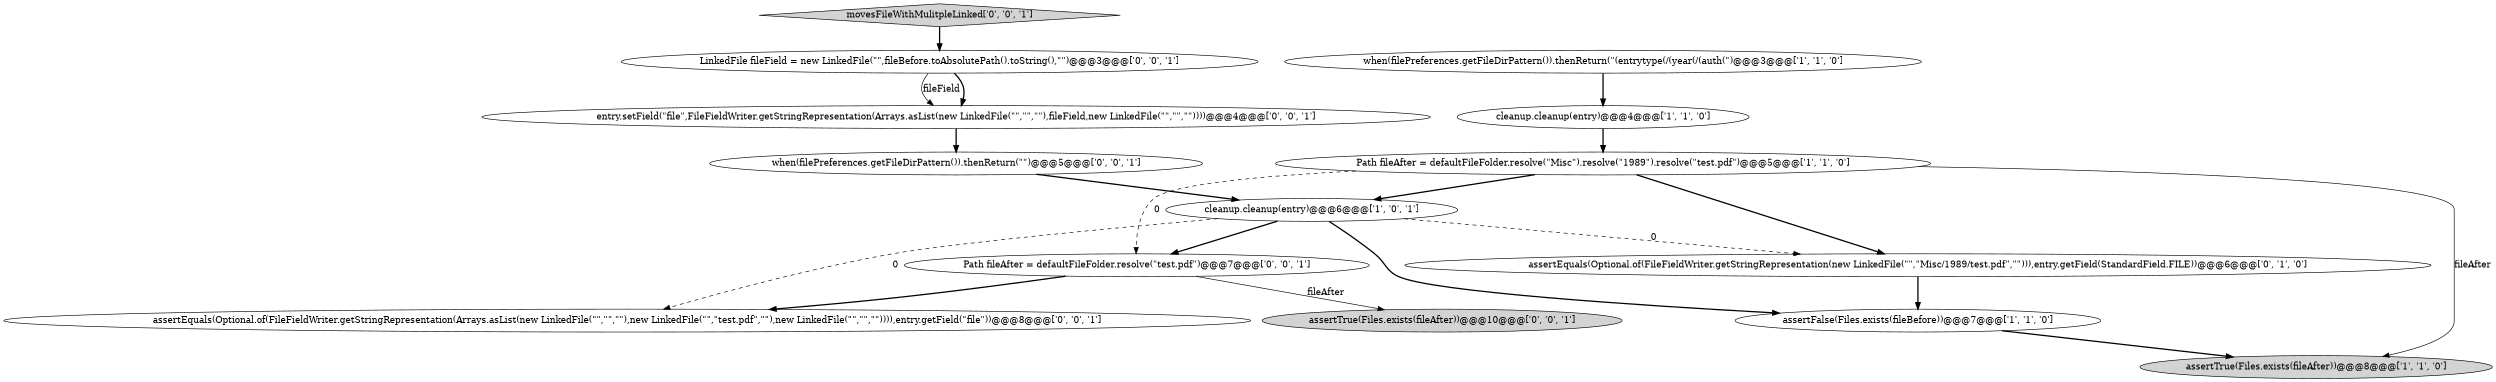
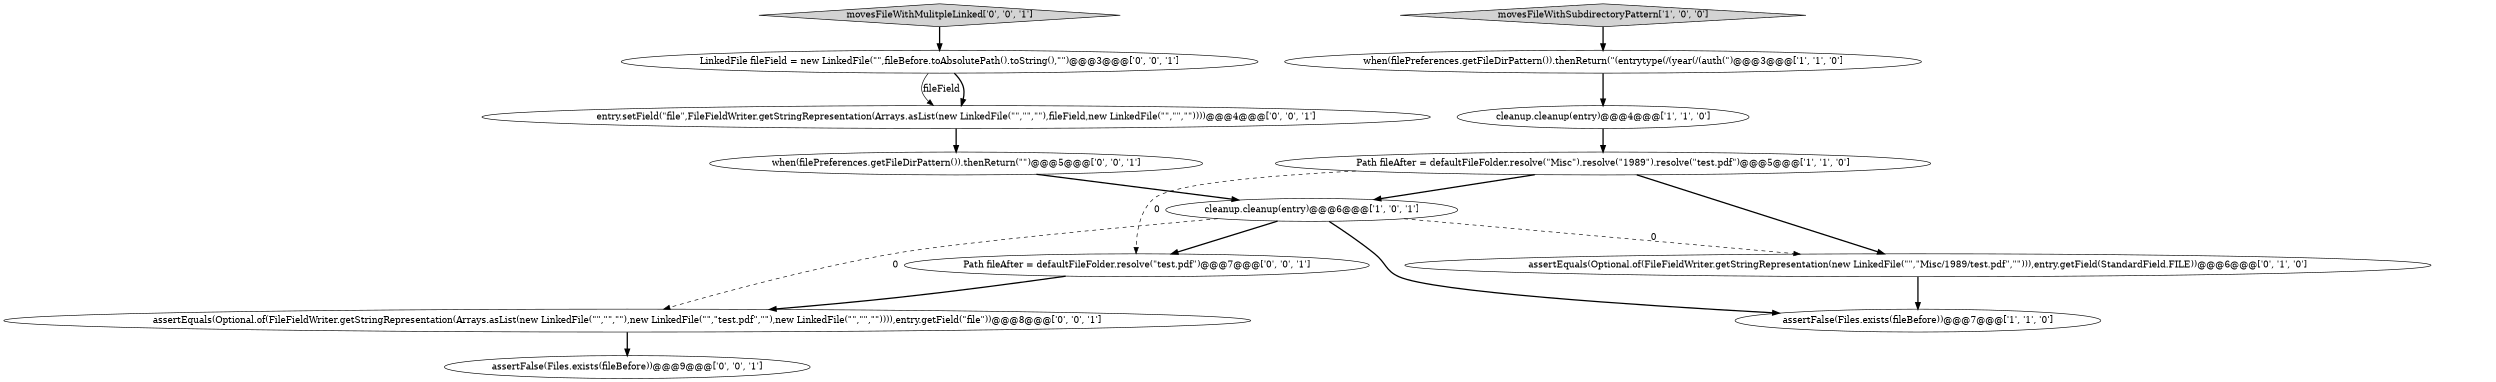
node "movesFileWithSubdirectoryPattern['1', '0', '0']": added
node "assertTrue(Files.exists(fileAfter))@@@10@@@['0', '0', '1']": removed
node "assertFalse(Files.exists(fileBefore))@@@9@@@['0', '0', '1']": added
node "assertTrue(Files.exists(fileAfter))@@@8@@@['1', '1', '0']": removed
